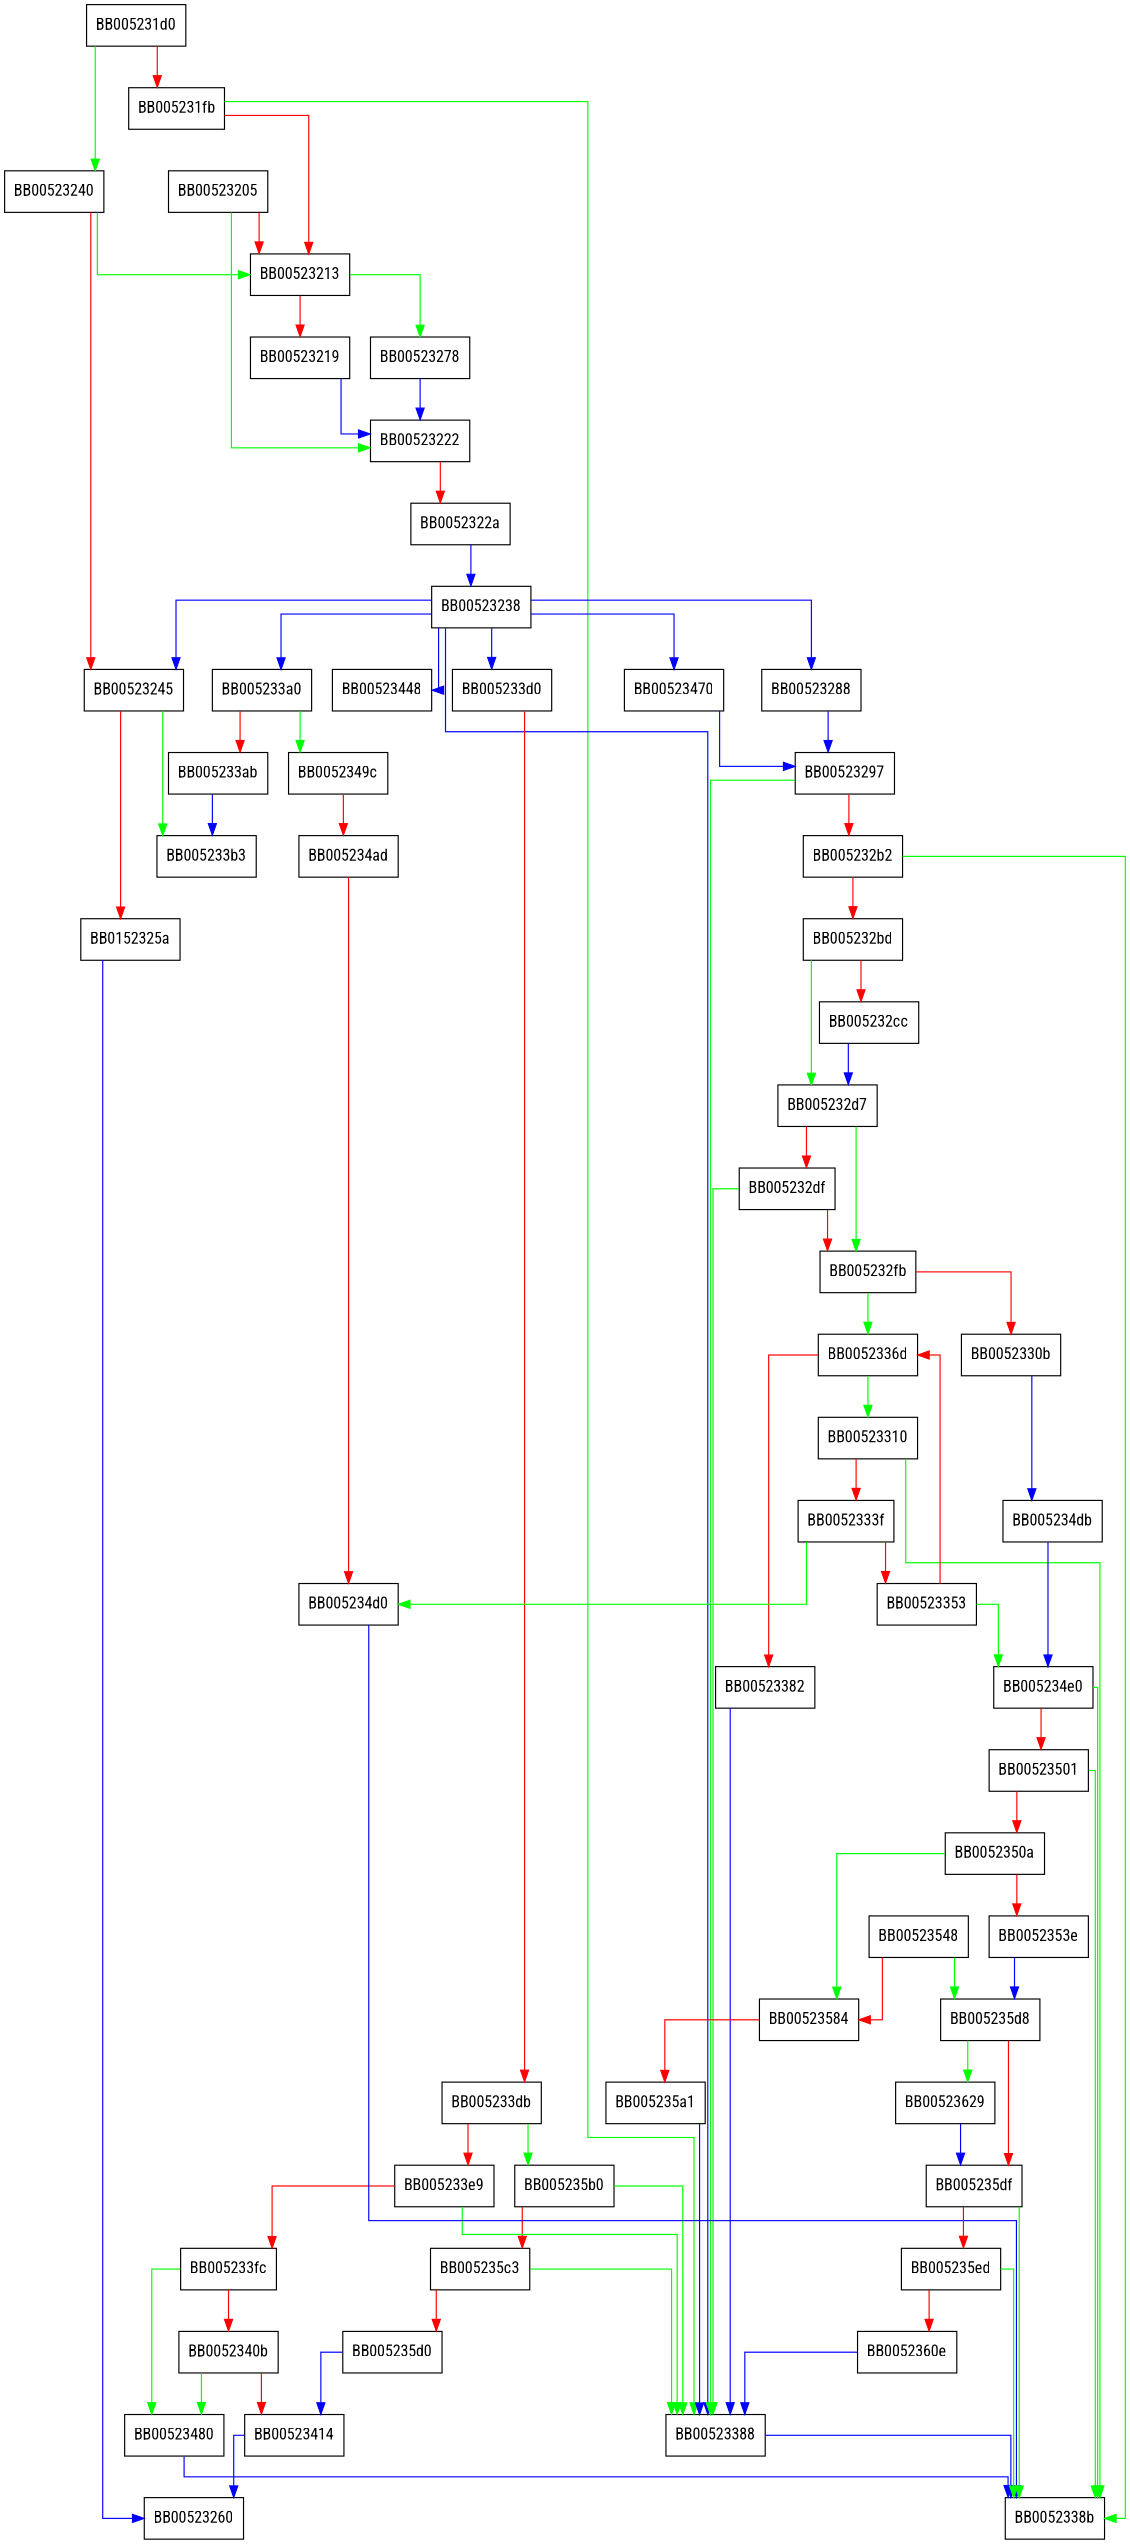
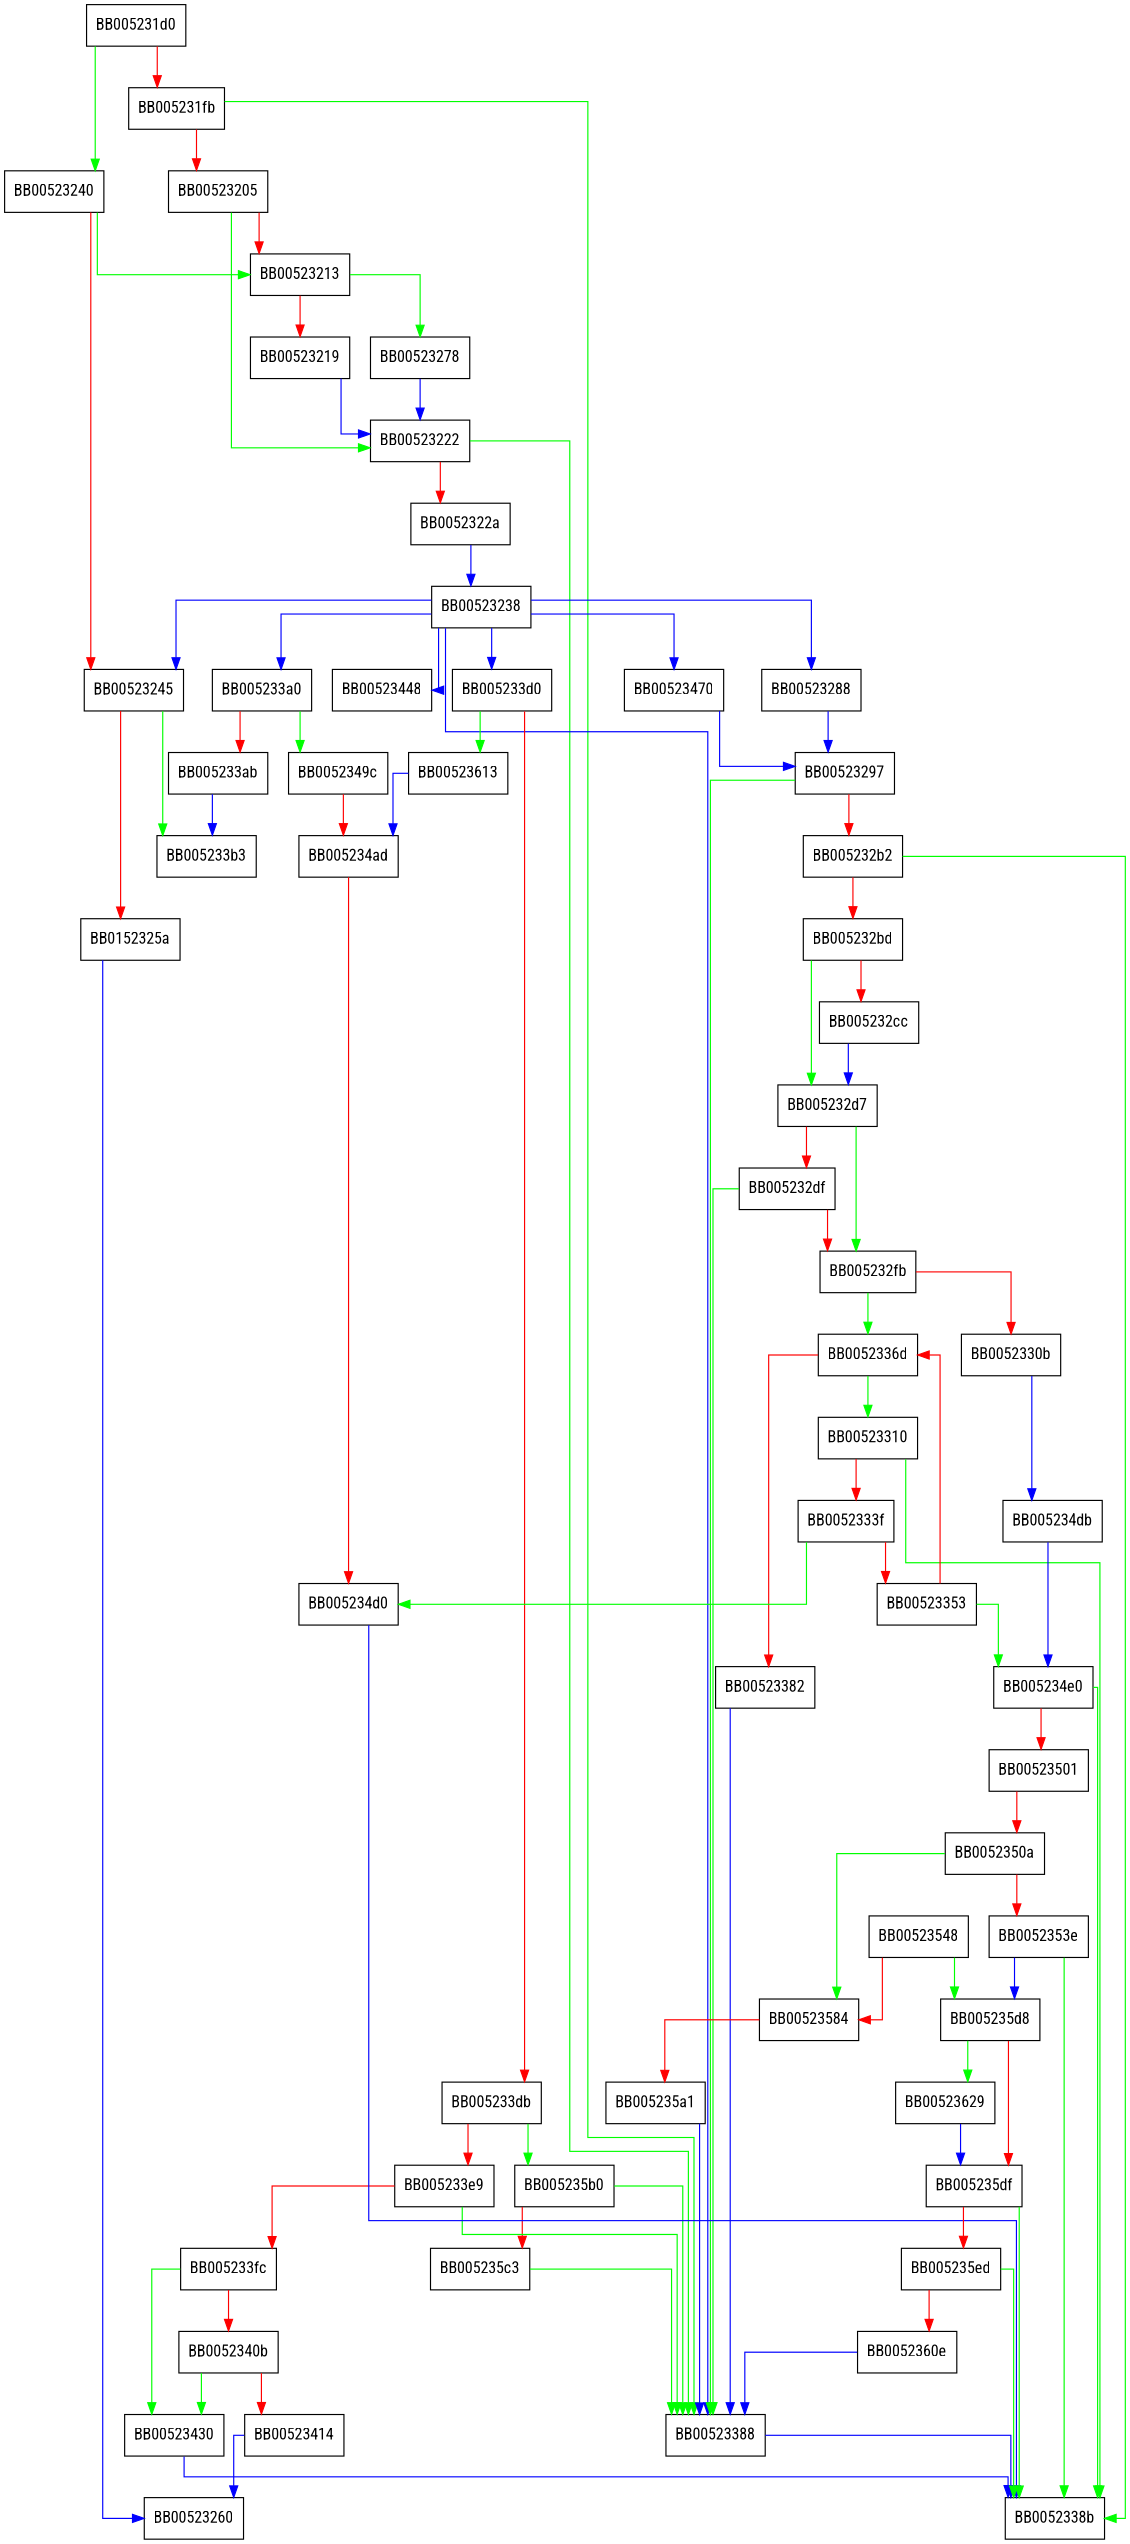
edge "BB005231fb" -> "BB00523213": now "BB005231fb" -> "BB00523205"
node "BB00523613": added
edge "BB00523222" -> "BB00523388": added
edge "BB00523501" -> "BB0052338b": now "BB0052353e" -> "BB0052338b"
node "BB005235d0": removed
node "BB00523480": label "BB00523480" -> "BB00523430"
